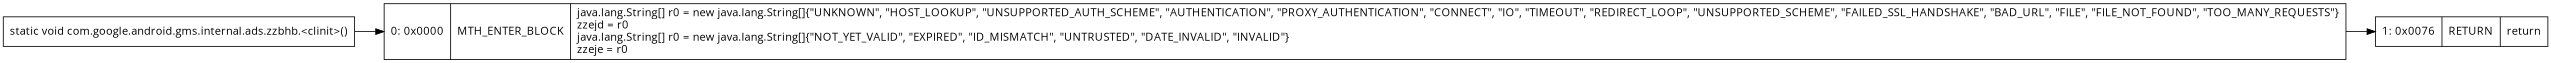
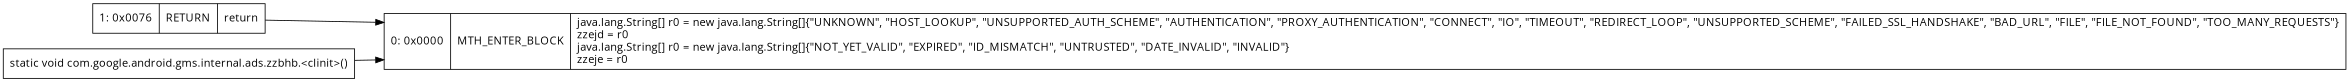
edge "0: 0x0000" -> "1: 0x0076": reversed
